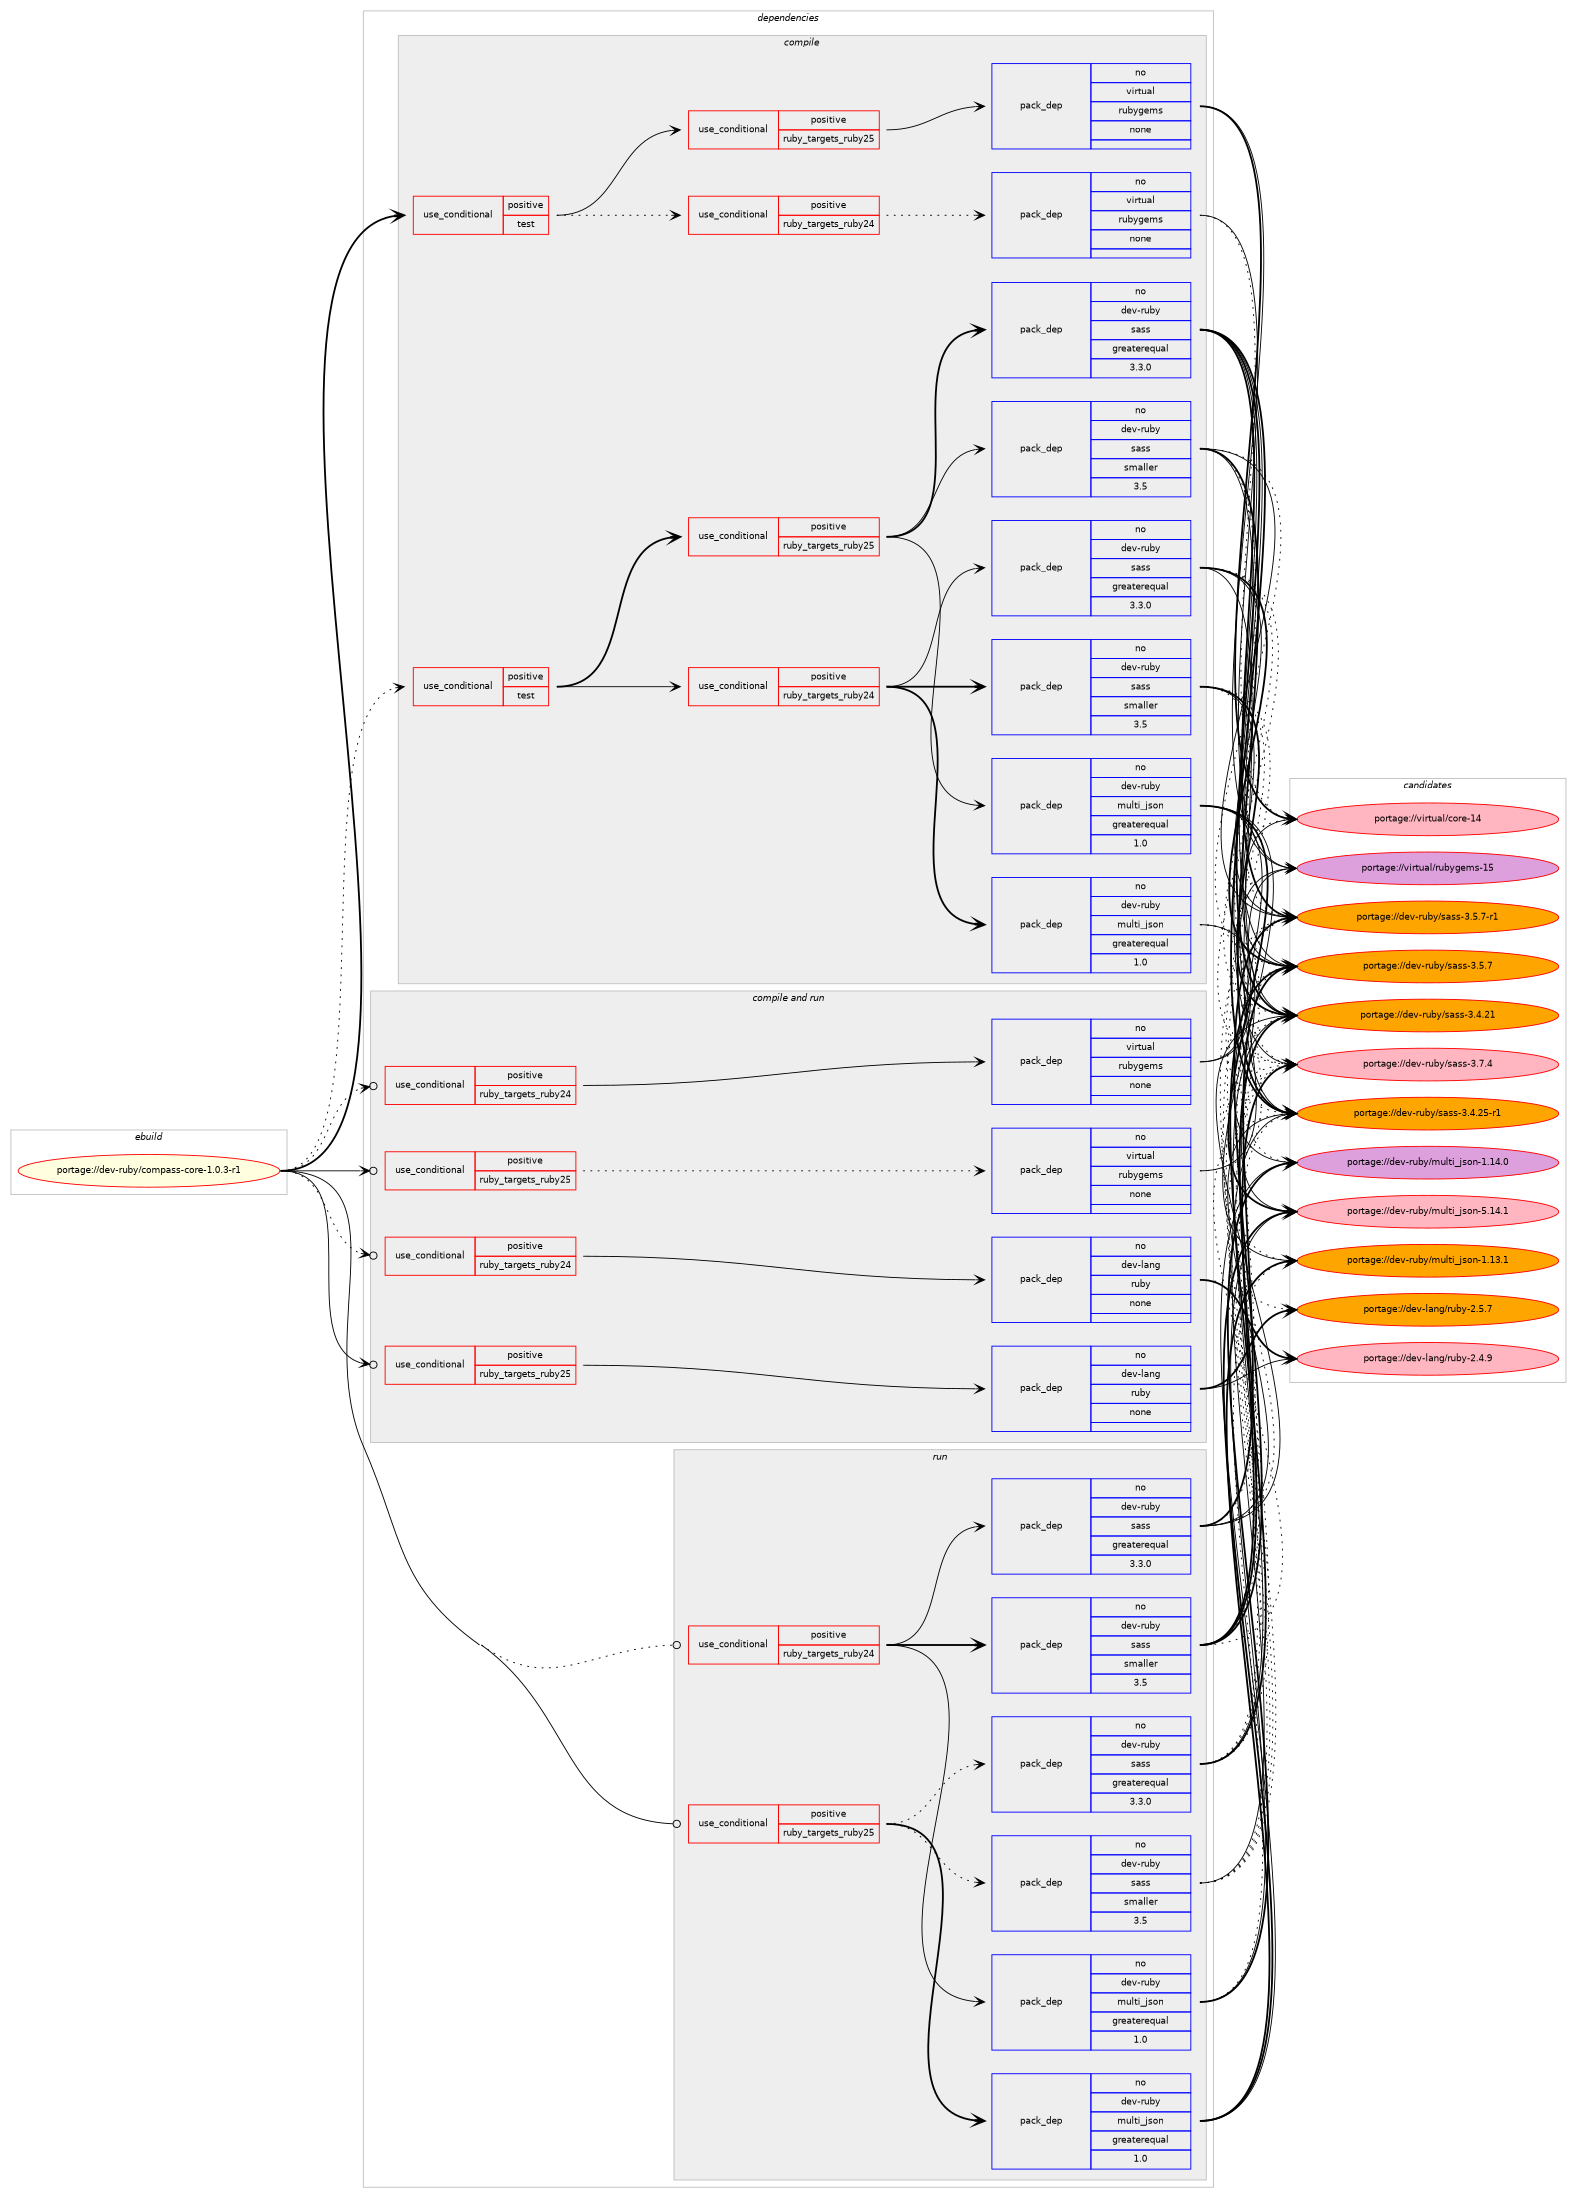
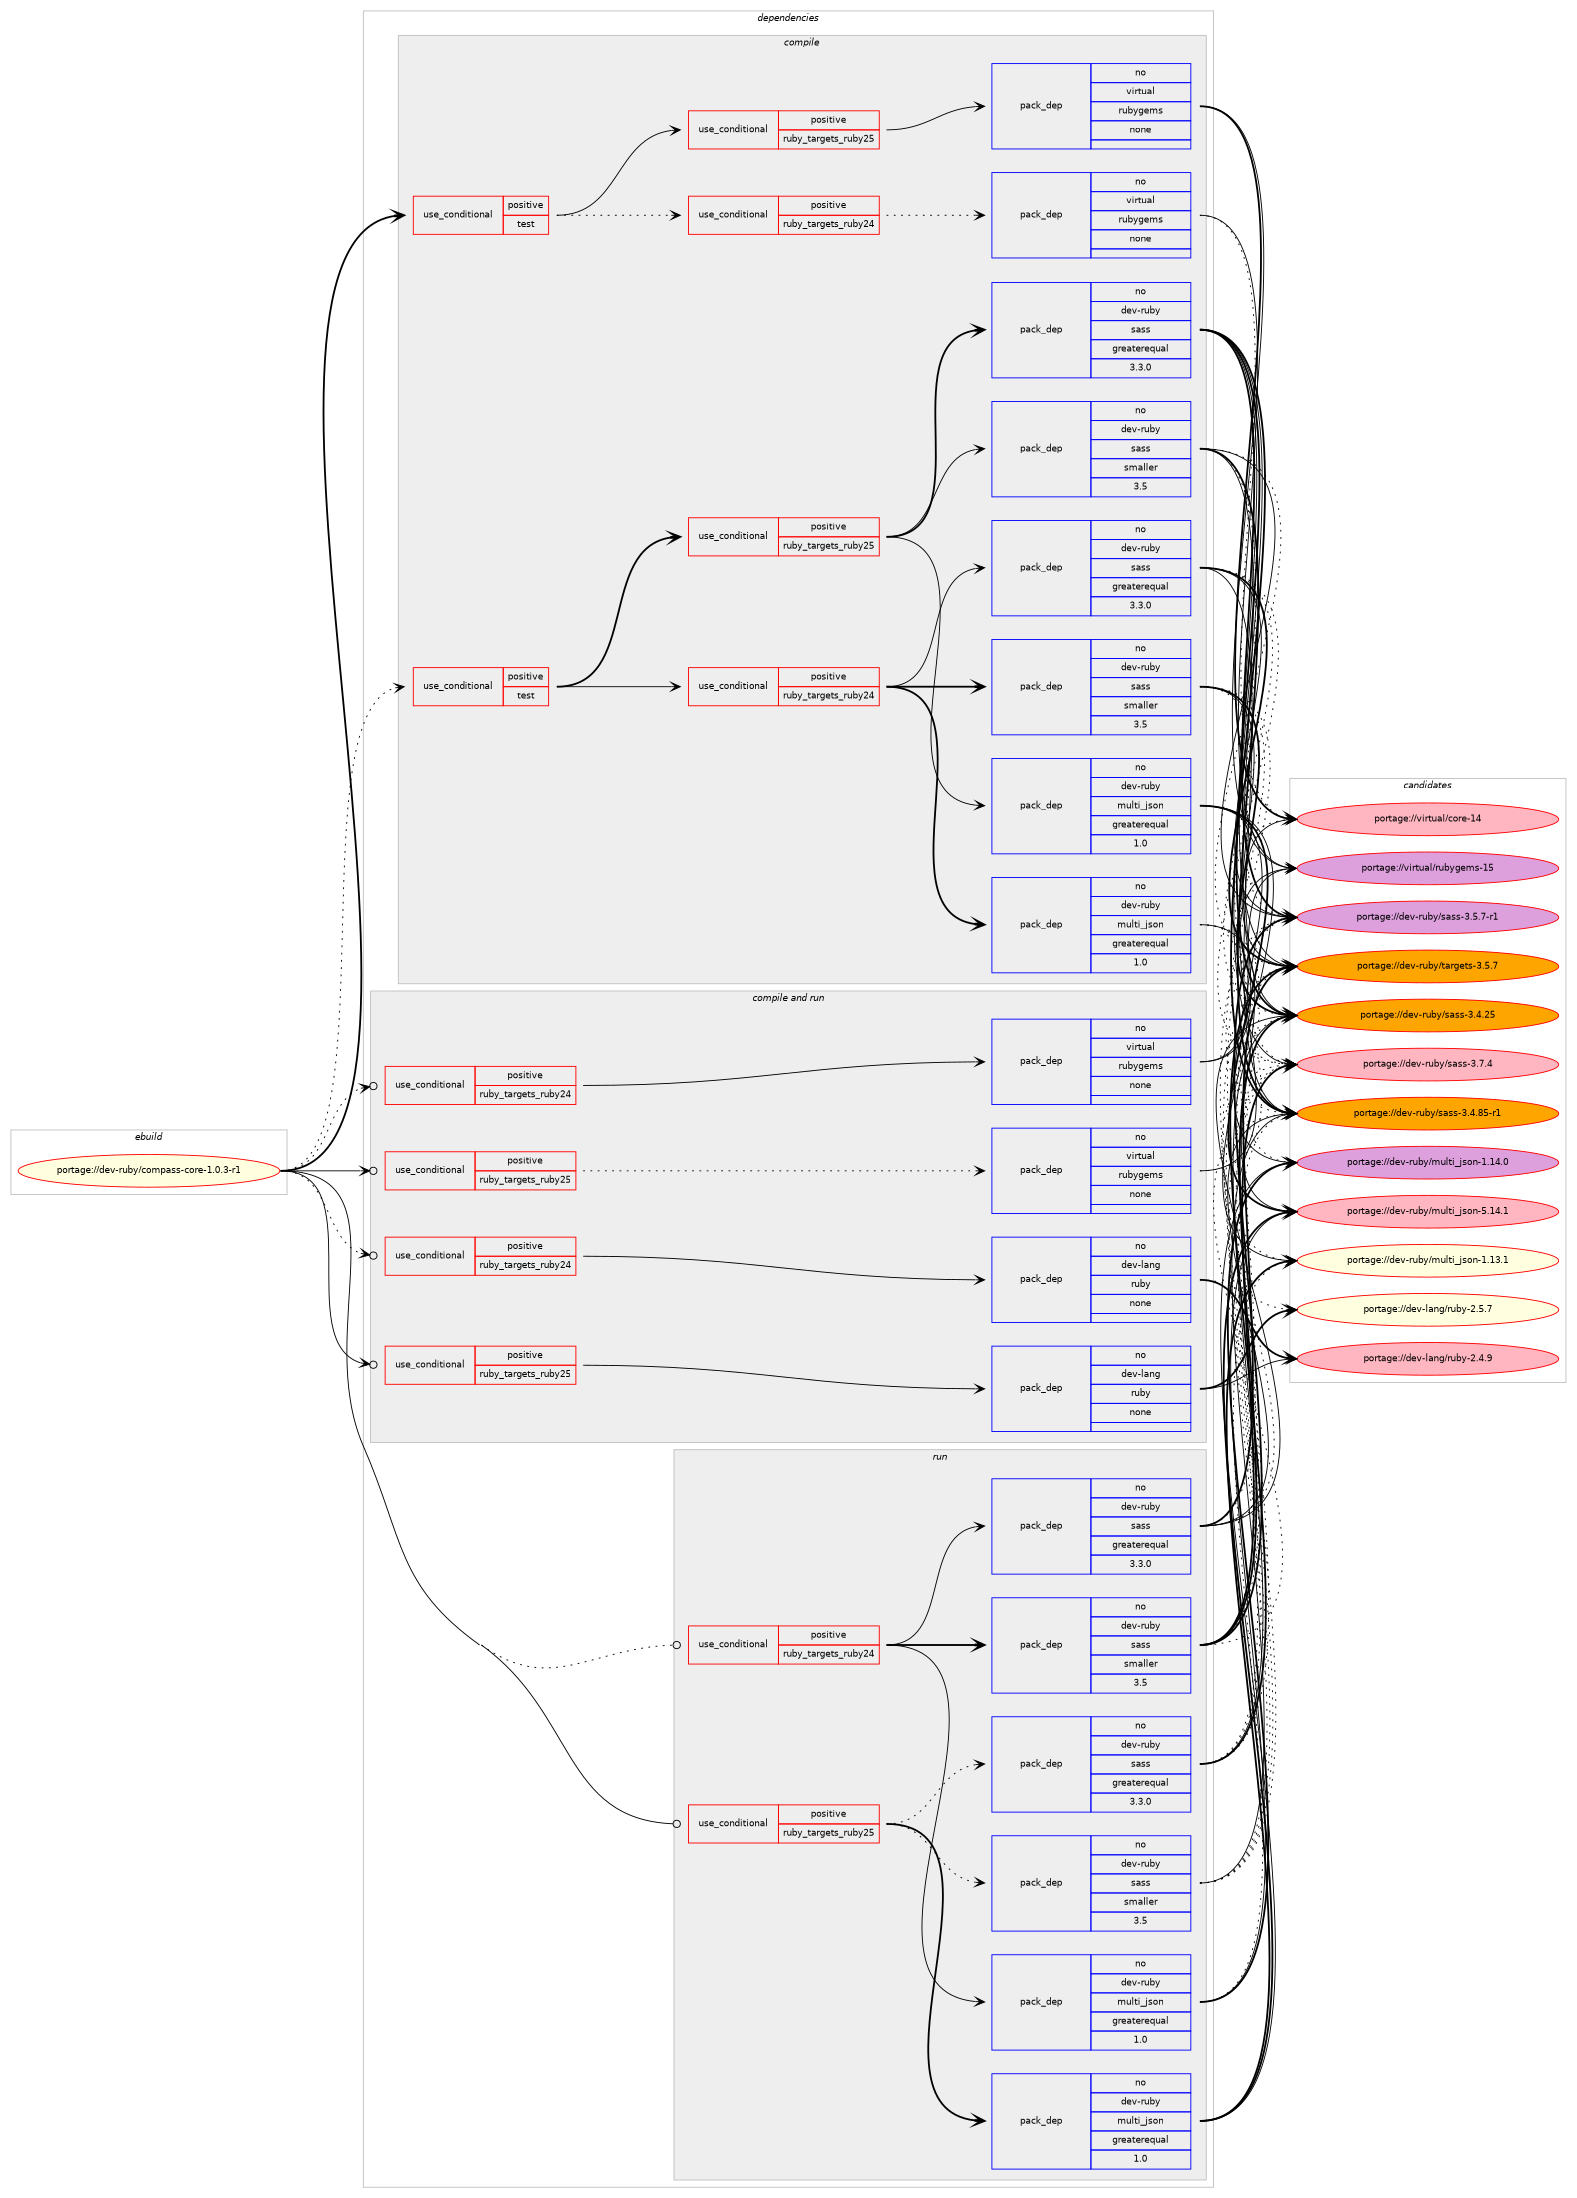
node "portage://dev-ruby/sass-3.5.7-r1": fillcolor orange -> plum
node "portage://dev-ruby/sass-3.5.7": label "portage://dev-ruby/sass-3.5.7" -> "portage://dev-ruby/targets-3.5.7"
node "portage://dev-ruby/sass-3.4.21": label "portage://dev-ruby/sass-3.4.21" -> "portage://dev-ruby/sass-3.4.25"
node "portage://dev-ruby/sass-3.4.25-r1": label "portage://dev-ruby/sass-3.4.25-r1" -> "portage://dev-ruby/sass-3.4.85-r1"
node "portage://dev-ruby/multi_json-1.13.1": fillcolor orange -> lightyellow
node "portage://dev-lang/ruby-2.5.7": fillcolor orange -> lightyellow
